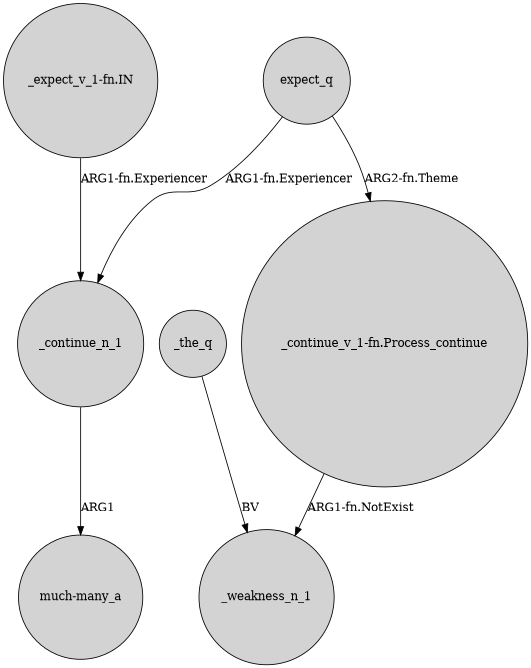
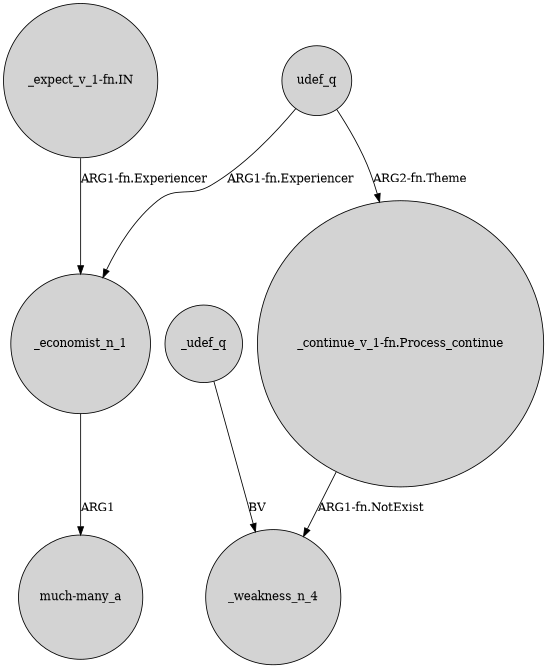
node "expect_q": label "expect_q" -> "udef_q"
node "_continue_n_1": label "_continue_n_1" -> "_economist_n_1"
node "_the_q": label "_the_q" -> "_udef_q"
node "_weakness_n_1": label "_weakness_n_1" -> "_weakness_n_4"
